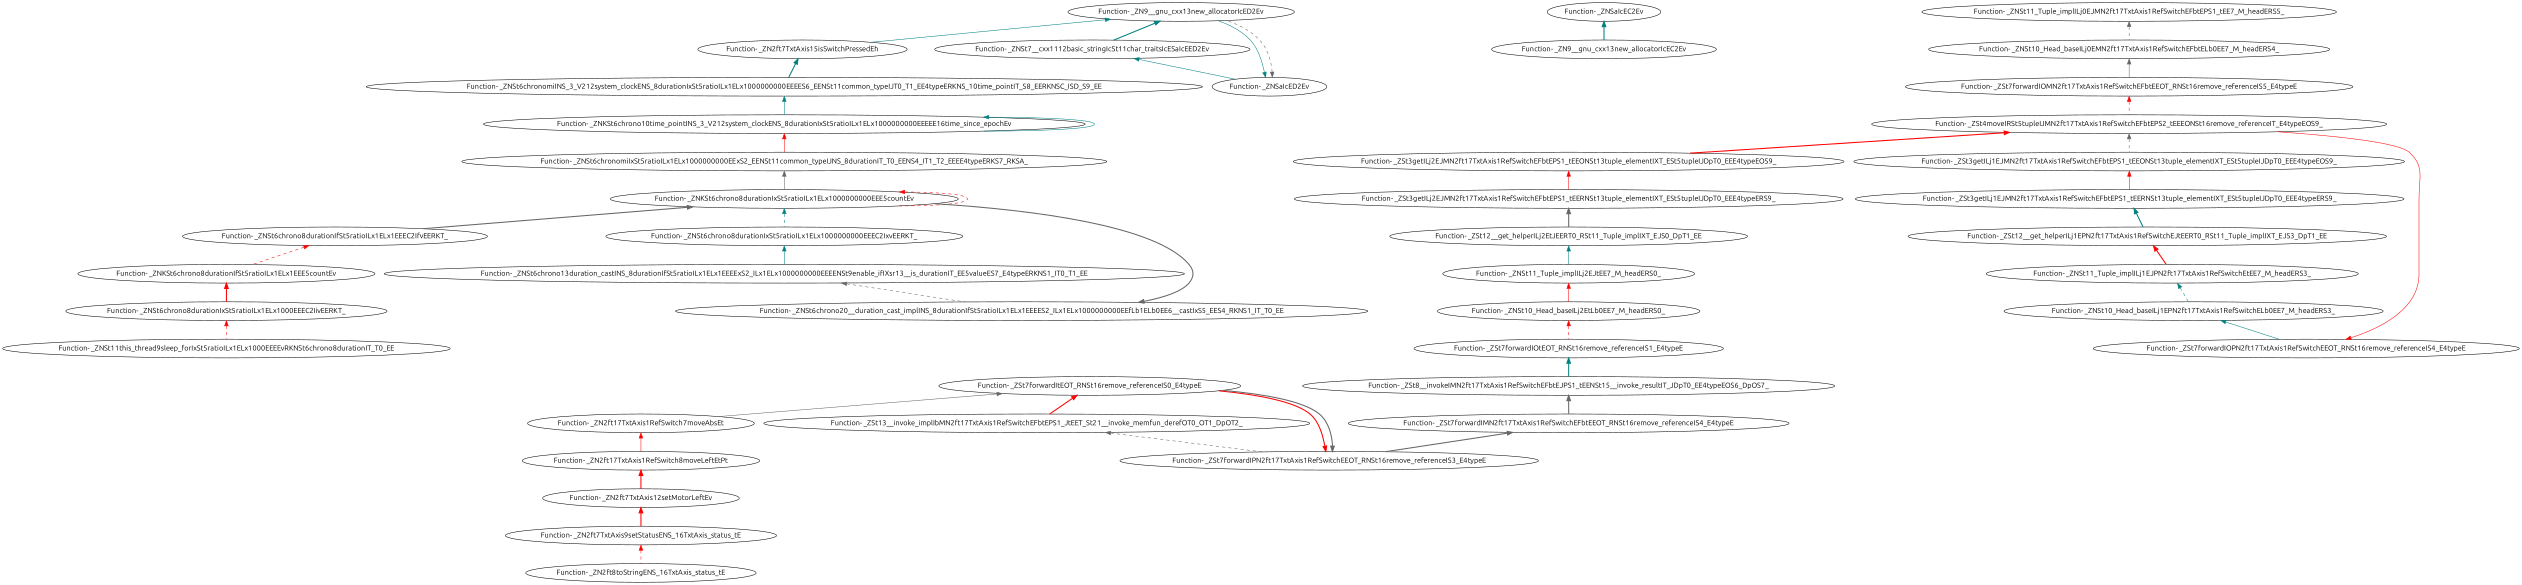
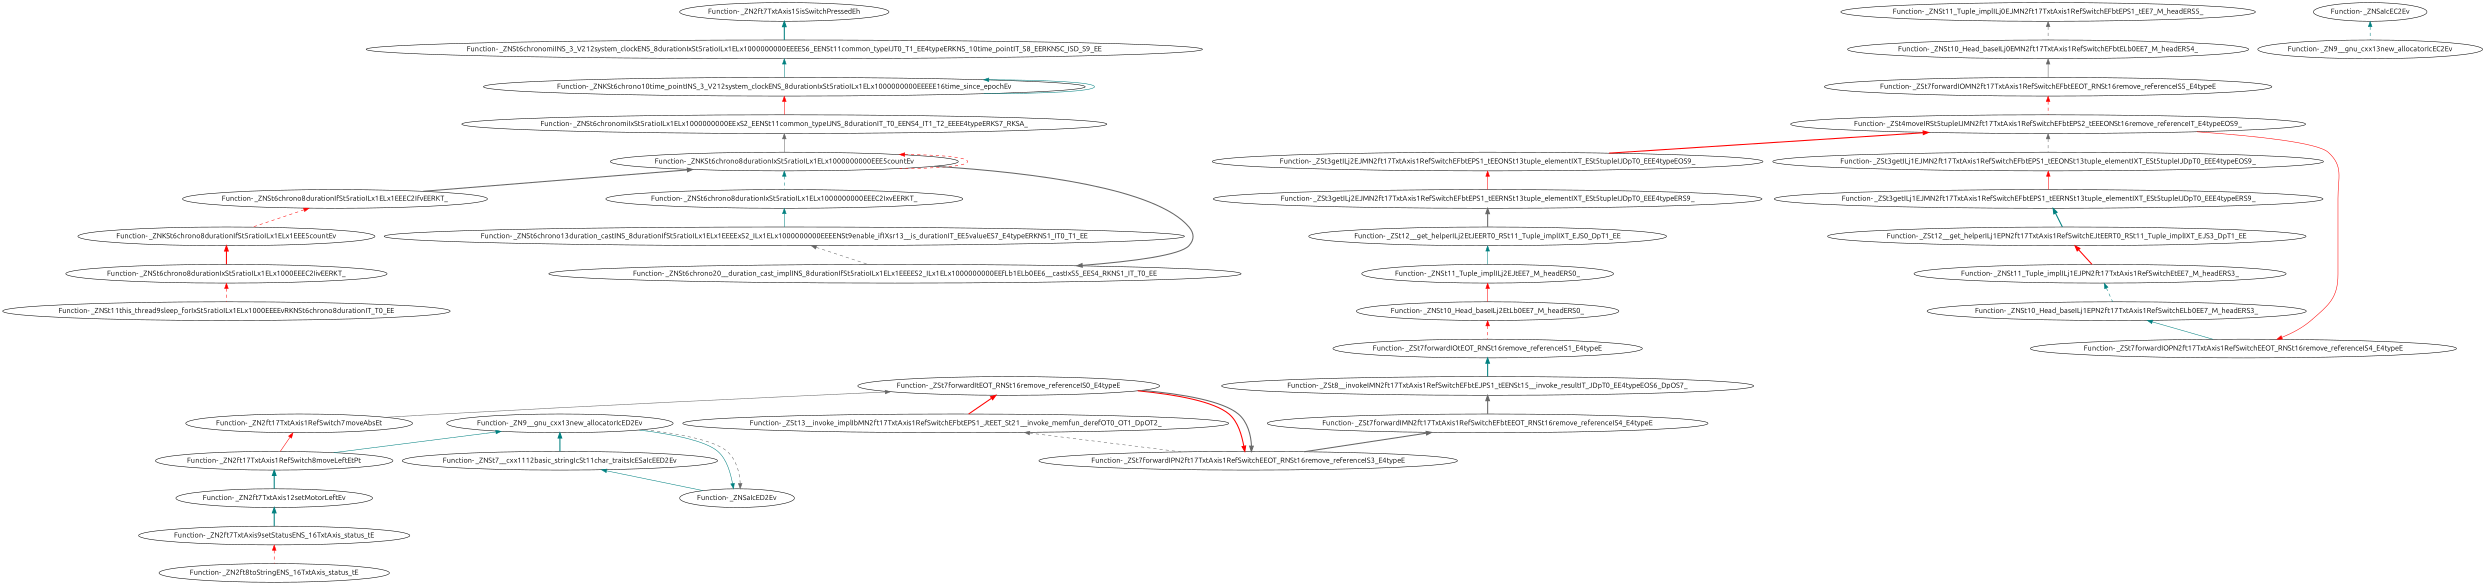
edge "Function- _ZN2ft7TxtAxis15isSwitchPressedEh" -> "Function- _ZN9__gnu_cxx13new_allocatorIcED2Ev": now "Function- _ZN2ft17TxtAxis1RefSwitch8moveLeftEtPt" -> "Function- _ZN9__gnu_cxx13new_allocatorIcED2Ev"
edge "Function- _ZN9__gnu_cxx13new_allocatorIcEC2Ev" -> "Function- _ZNSaIcEC2Ev": style bold -> dashed
edge "Function- _ZN2ft7TxtAxis12setMotorLeftEv" -> "Function- _ZN2ft17TxtAxis1RefSwitch8moveLeftEtPt": color red -> teal
edge "Function- _ZN2ft7TxtAxis9setStatusENS_16TxtAxis_status_tE" -> "Function- _ZN2ft7TxtAxis12setMotorLeftEv": color red -> teal
